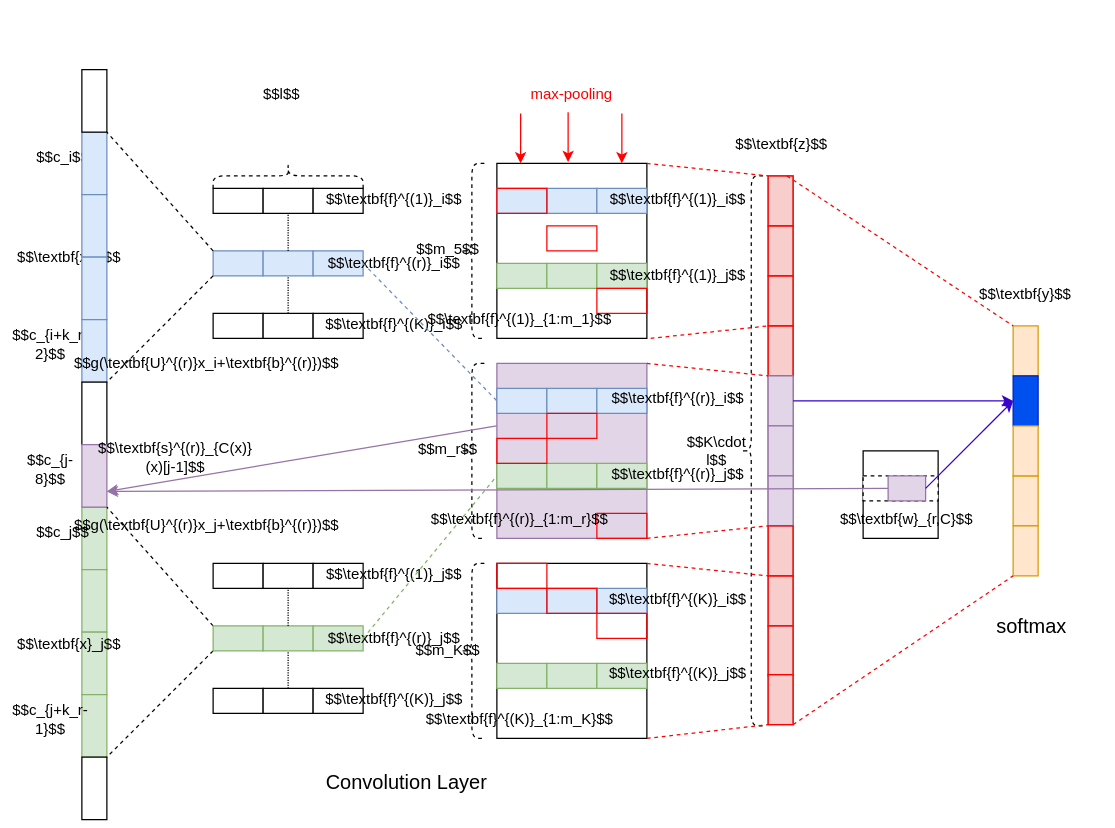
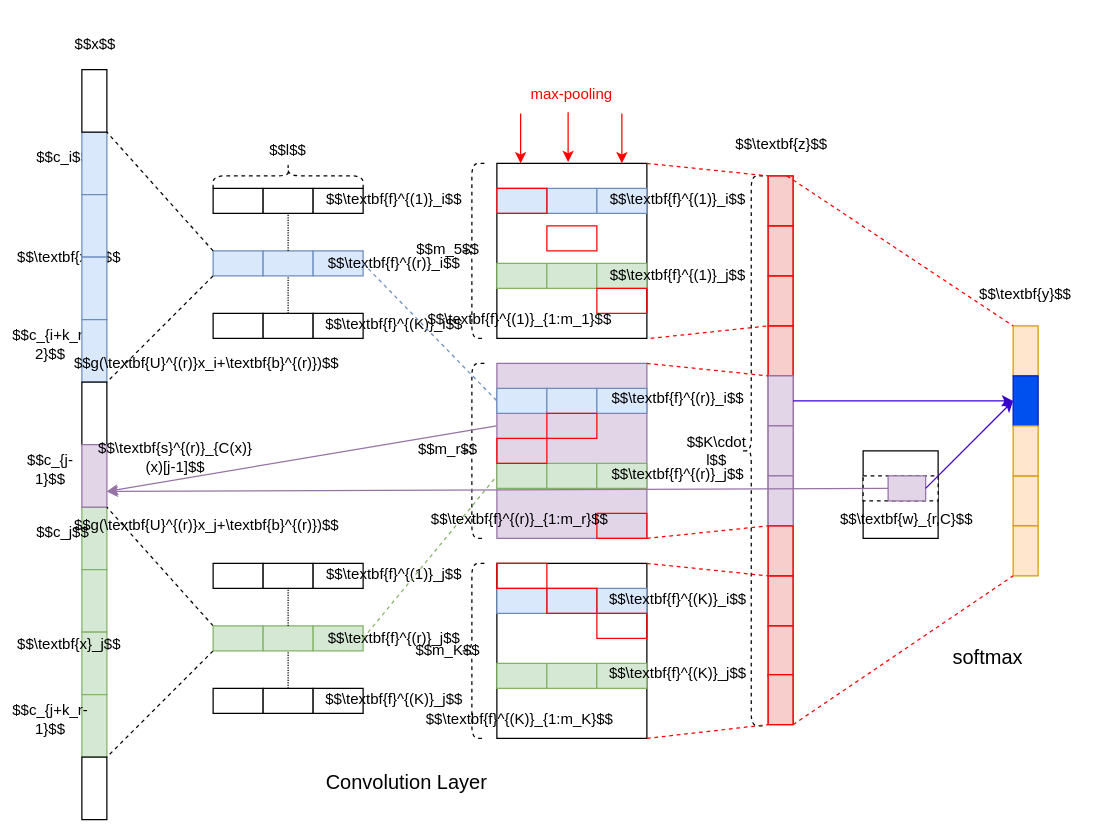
node "$$x$$": added
node "$$l$$": moved (282, 94) -> (288, 151)
node "$$c_{j-8}$$": label "$$c_{j-8}$$" -> "$$c_{j-1}$$"
node "softmax": moved (1032, 626) -> (988, 657)
